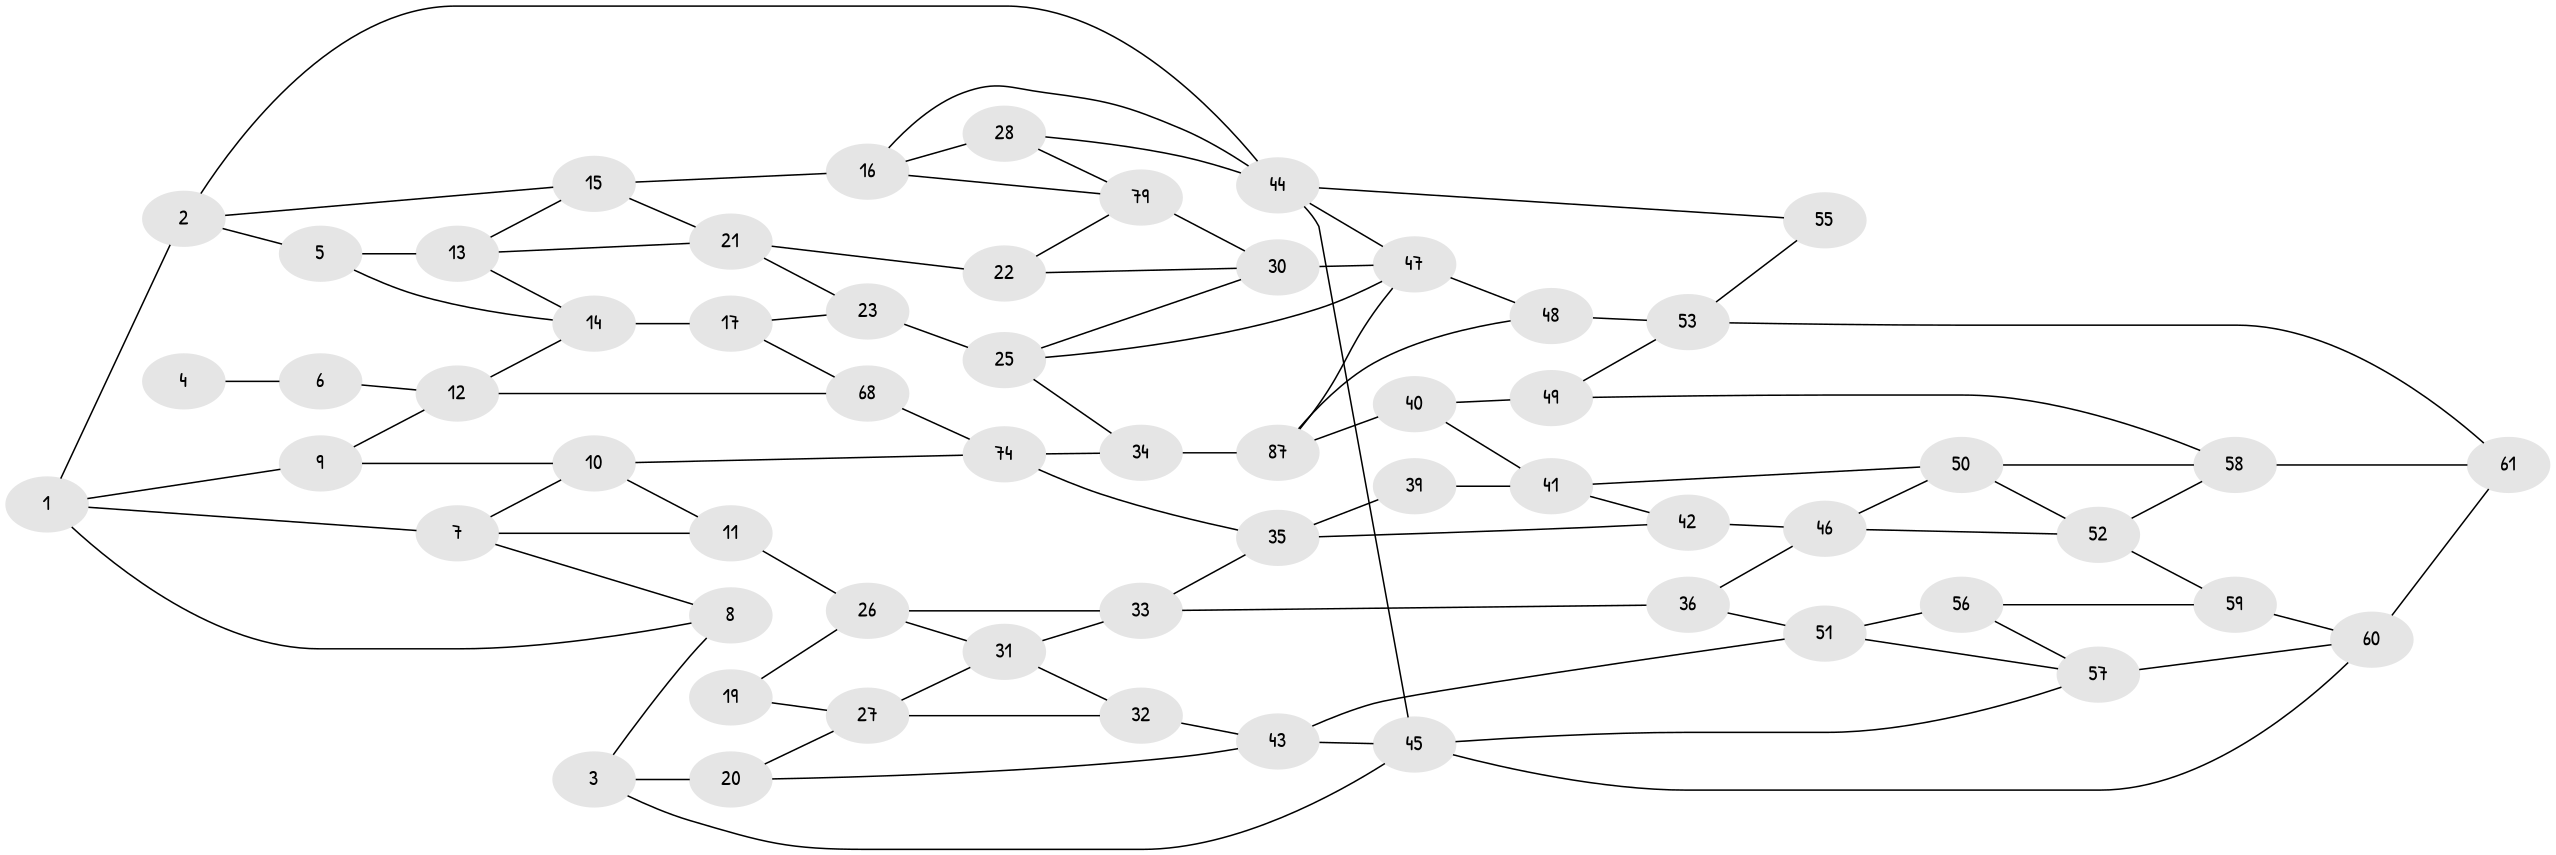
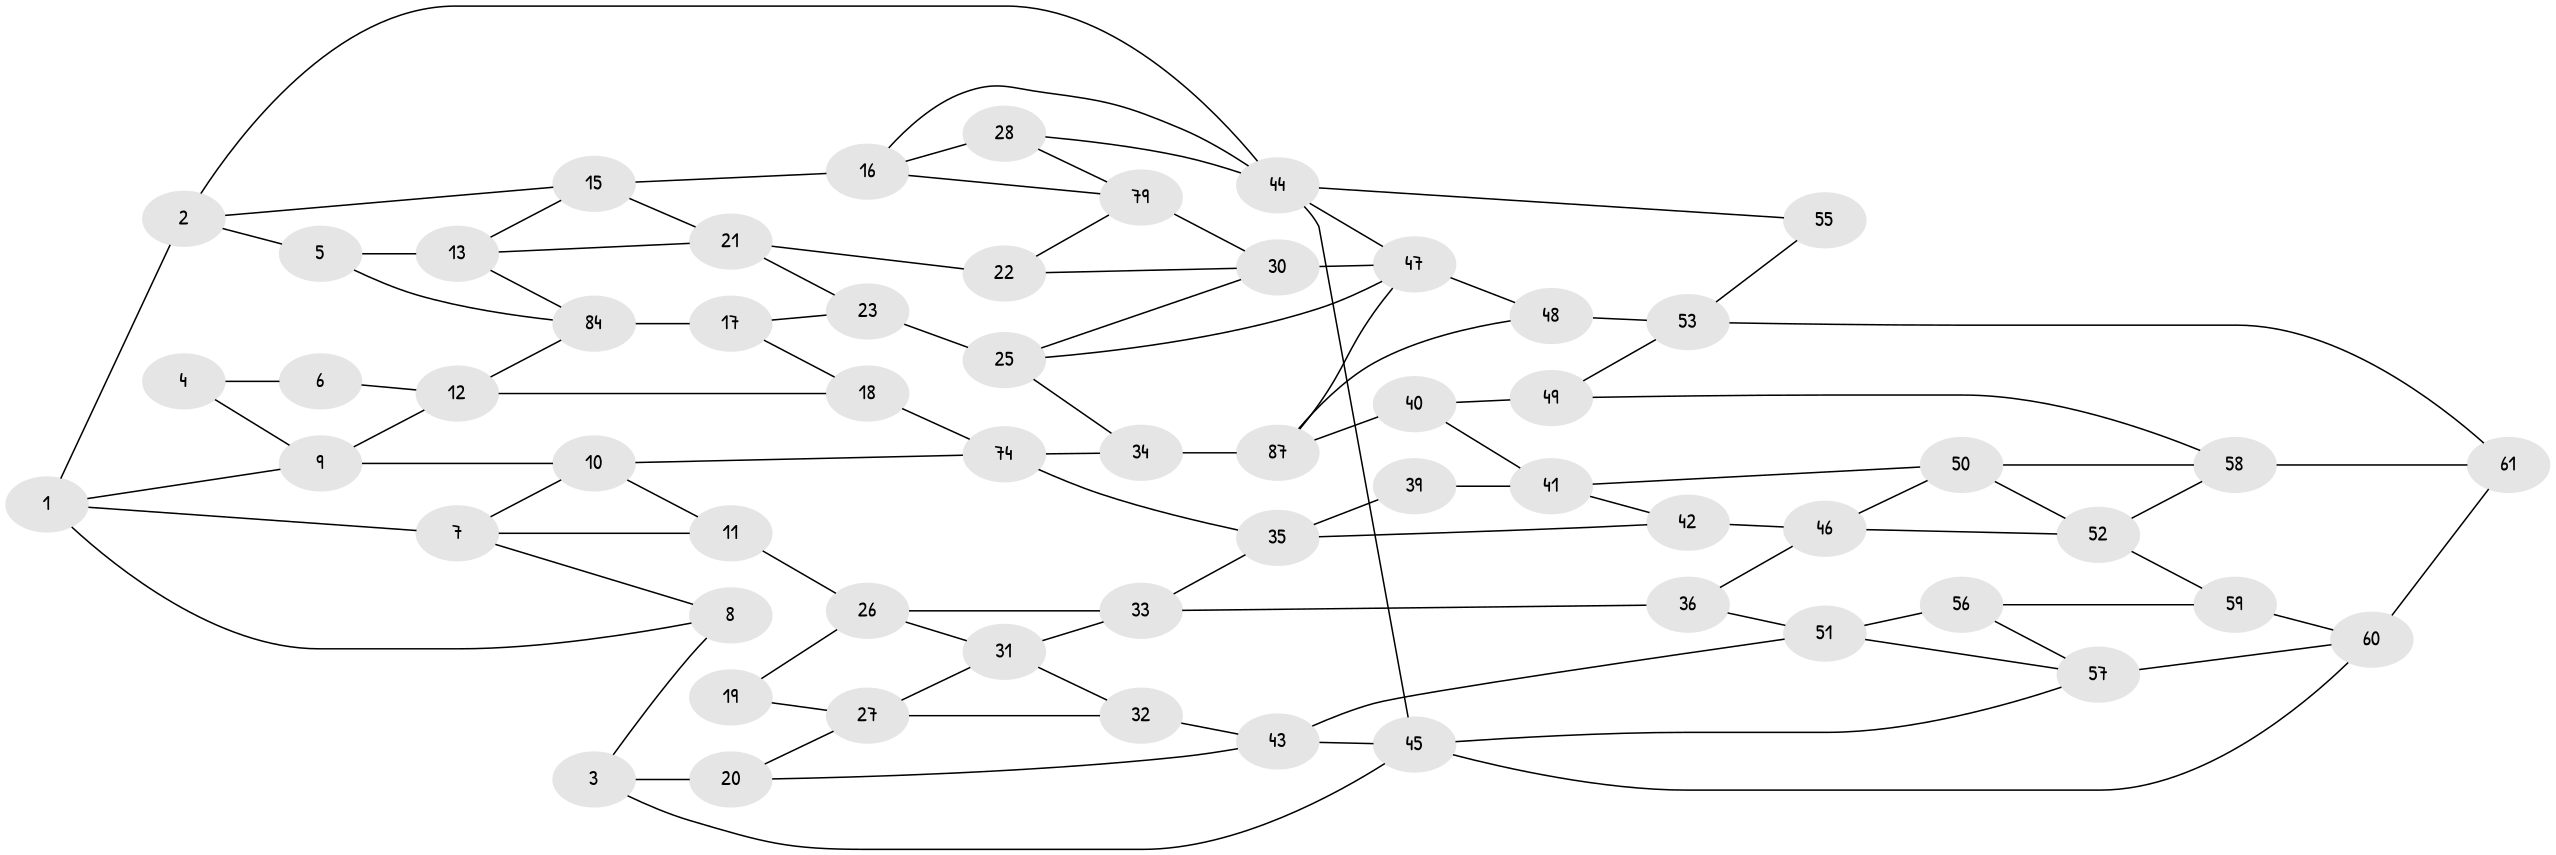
node "14": label "14" -> "84"
node "68": label "68" -> "18"
edge "4" -- "9": added
